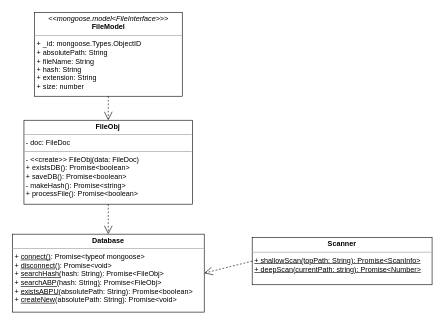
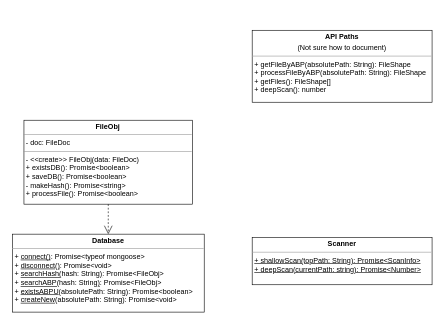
node "<<mongoose.model<FileInterface>>> FileModel + _id: mongoose.Types.ObjectID + absolutePath: String + fileName: String + hash: String + extension: String + size: number": removed
node "API Paths (Not sure how to document) + getFileByABP(absolutePath: String): FileShape + processFileByABP(absolutePath: String): FileShape + getFiles(): FileShape[] + deepScan(): number": added
edge "<<mongoose.model<FileInterface>>> FileModel + _id: mongoose.Types.ObjectID + absolutePath: String + fileName: String + hash: String + extension: String + size: number" -> "FileObj - doc: FileDoc - <<create>> FileObj(data: FileDoc) + existsDB(): Promise<boolean> + saveDB(): Promise<boolean> - makeHash(): Promise<string> + processFile(): Promise<boolean>": removed
edge "Scanner + shallowScan(topPath: String): Promise<ScanInfo> + deepScan(currentPath: string): Promise<Number>" -> "Database + connect(): Promise<typeof mongoose> + disconnect(): Promise<void> + searchHash(hash: String): Promise<FileObj> + searchABP(hash: String): Promise<FileObj> + existsABPU(absolutePath: String): Promise<boolean> + createNew(absolutePath: String): Promise<void>": removed
